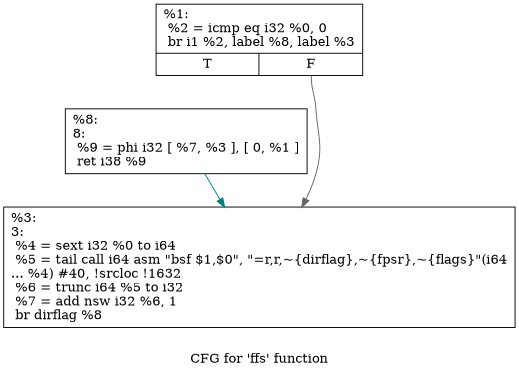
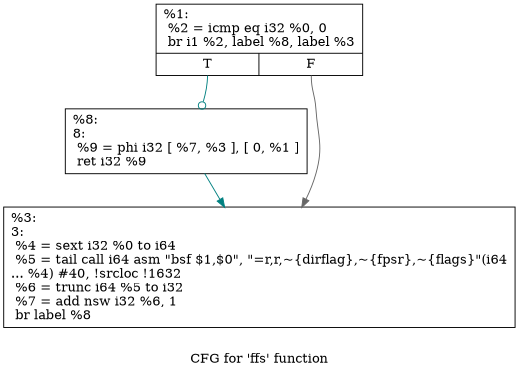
edge "%1:" -> "%8:": added
node "%8:": text "ret i38 %9" -> "ret i32 %9"
node "%3:": text "br dirflag %8" -> "br label %8"
